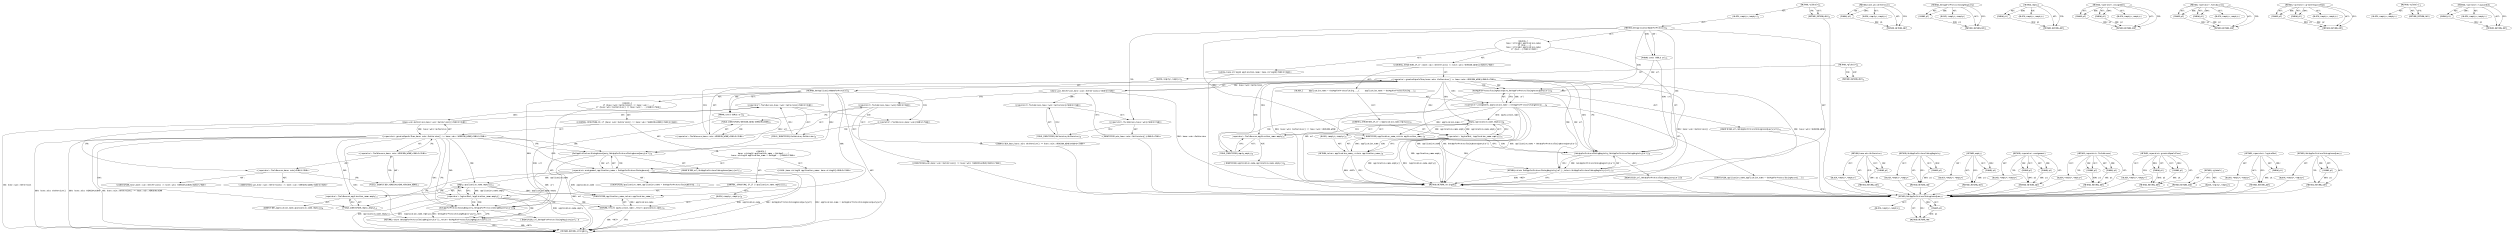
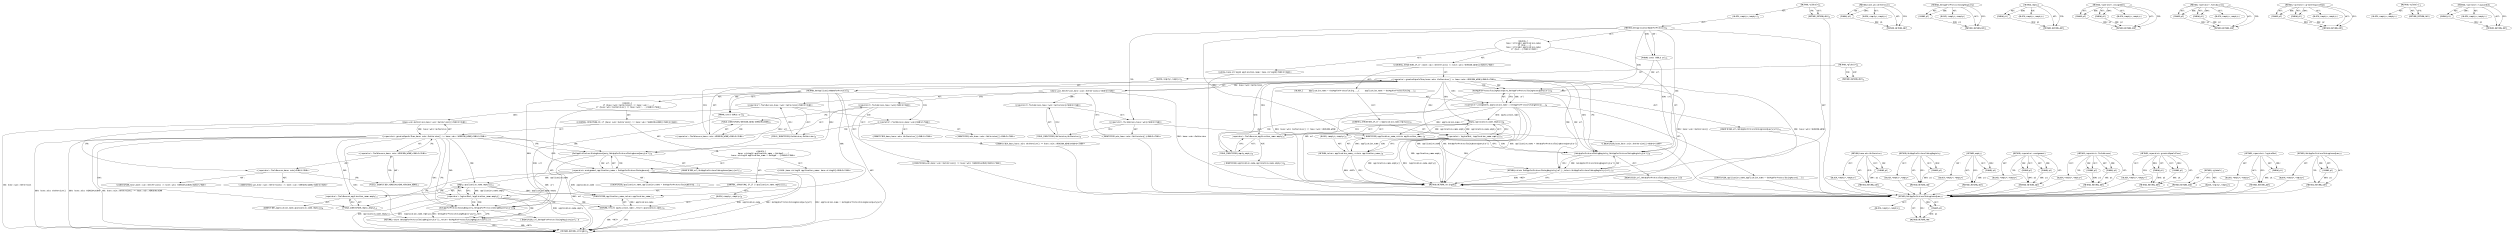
edge "<(base.win.GetVersion,base::win::GetVersion())<SUB>2</SUB>>" -> "<(<operator>.fieldAccess,base::win::GetVersion)<SUB>2</SUB>>": now "<(base.win.GetVersion,base::win::GetVersion())<SUB>3</SUB>>" -> "<(<operator>.fieldAccess,base::win::GetVersion)<SUB>2</SUB>>"
node "<(IDENTIFIER,base,base::win::GetVersion())<SUB>2</SUB>>": added
node "<(IDENTIFIER,win,base::win::GetVersion())<SUB>2</SUB>>": added
node "<(IDENTIFIER,base,base::win::GetVersion())<SUB>3</SUB>>": added
